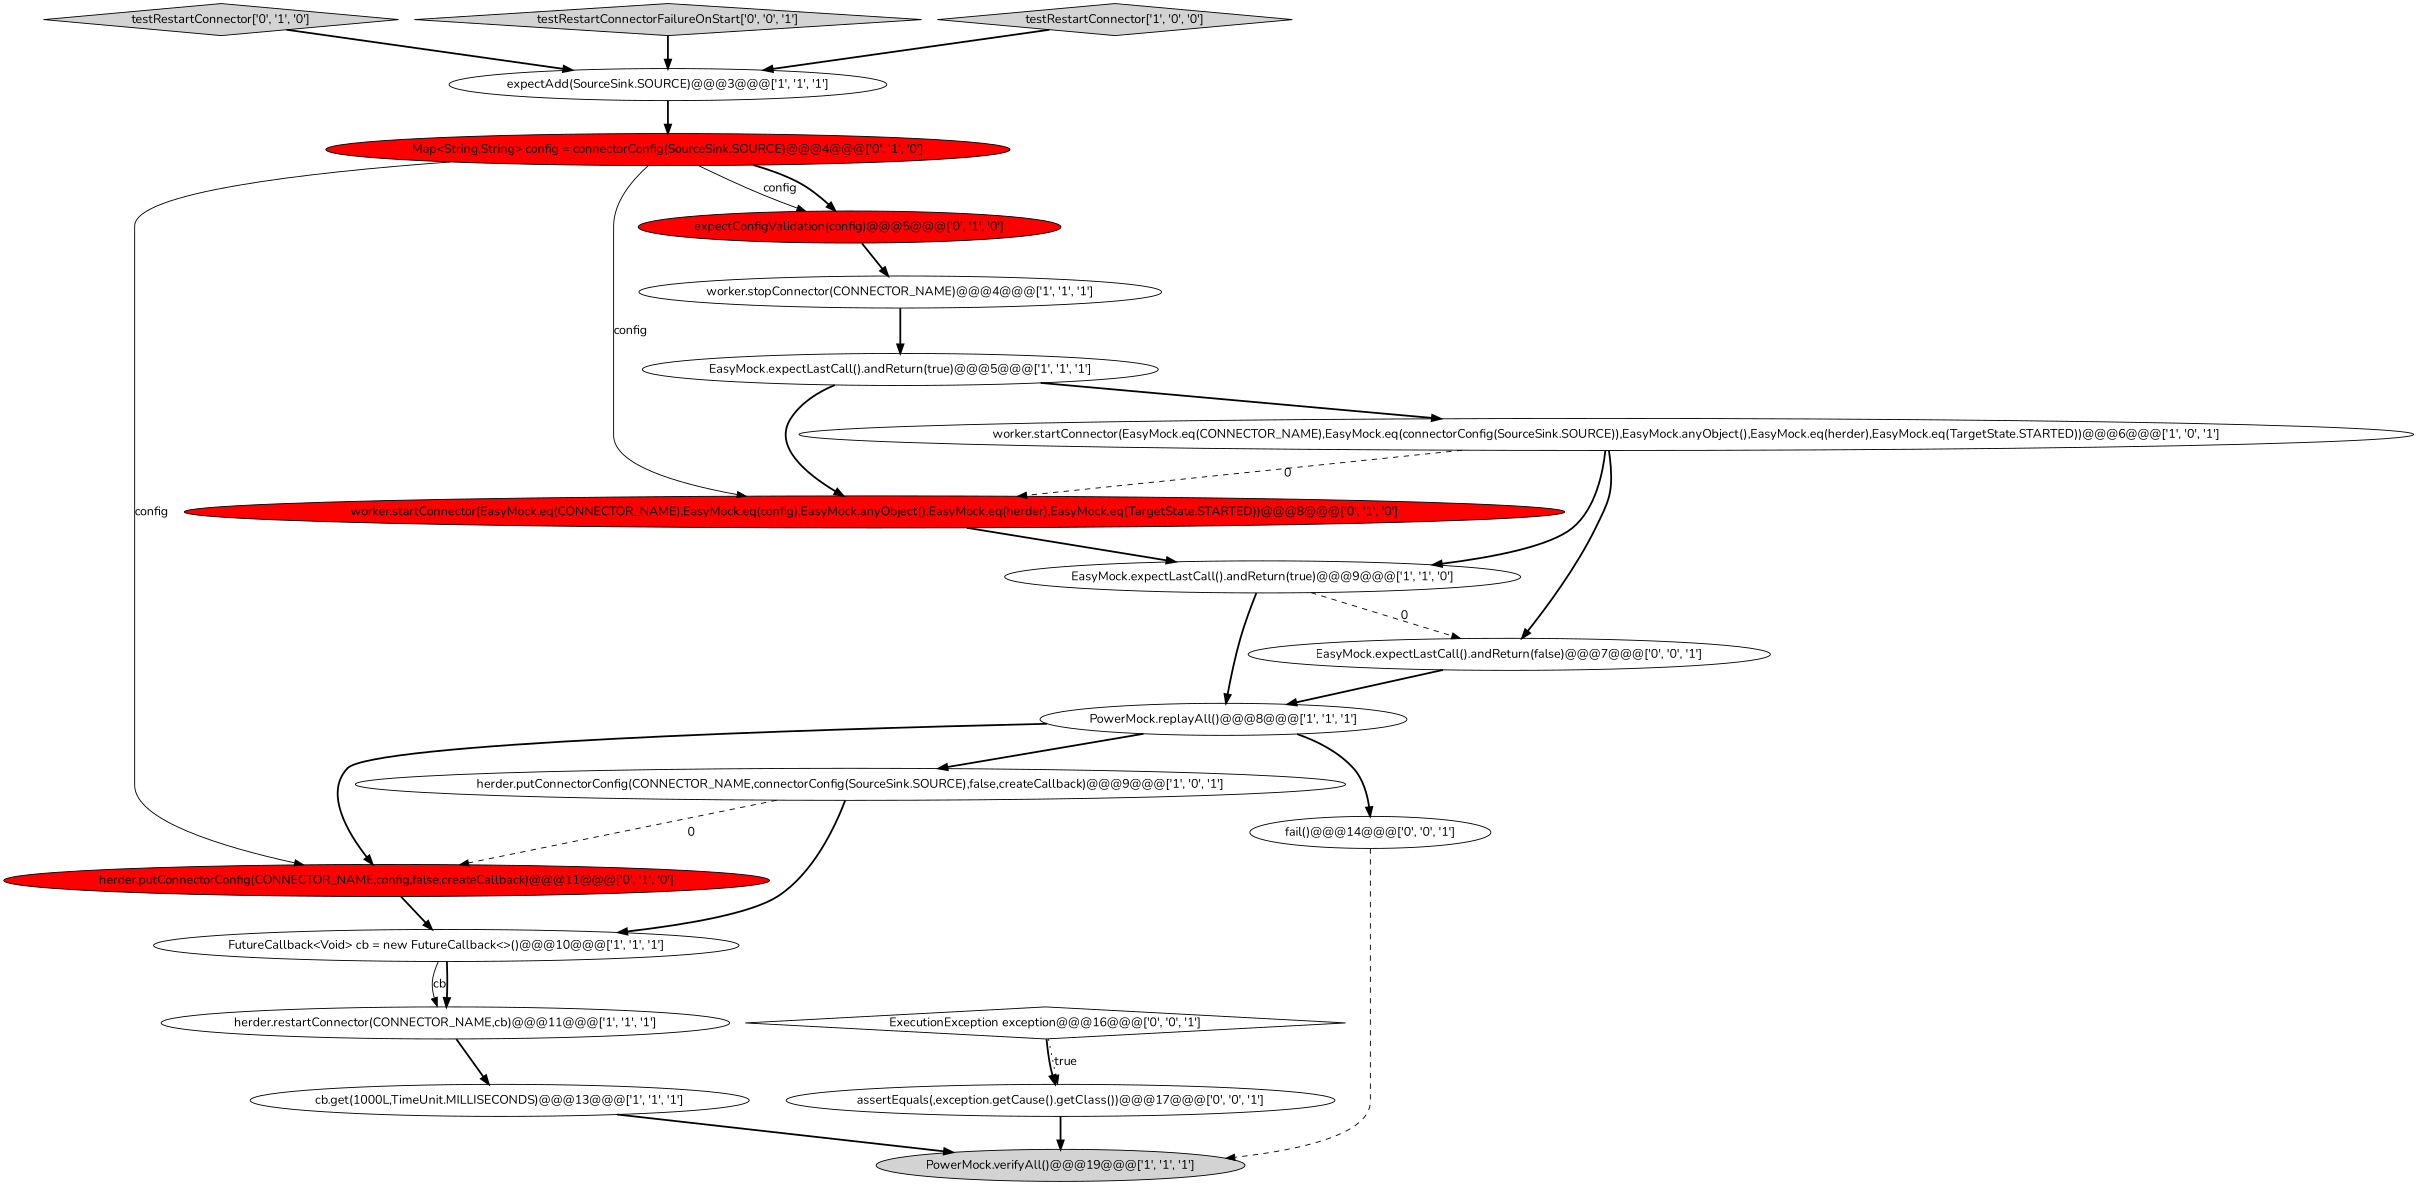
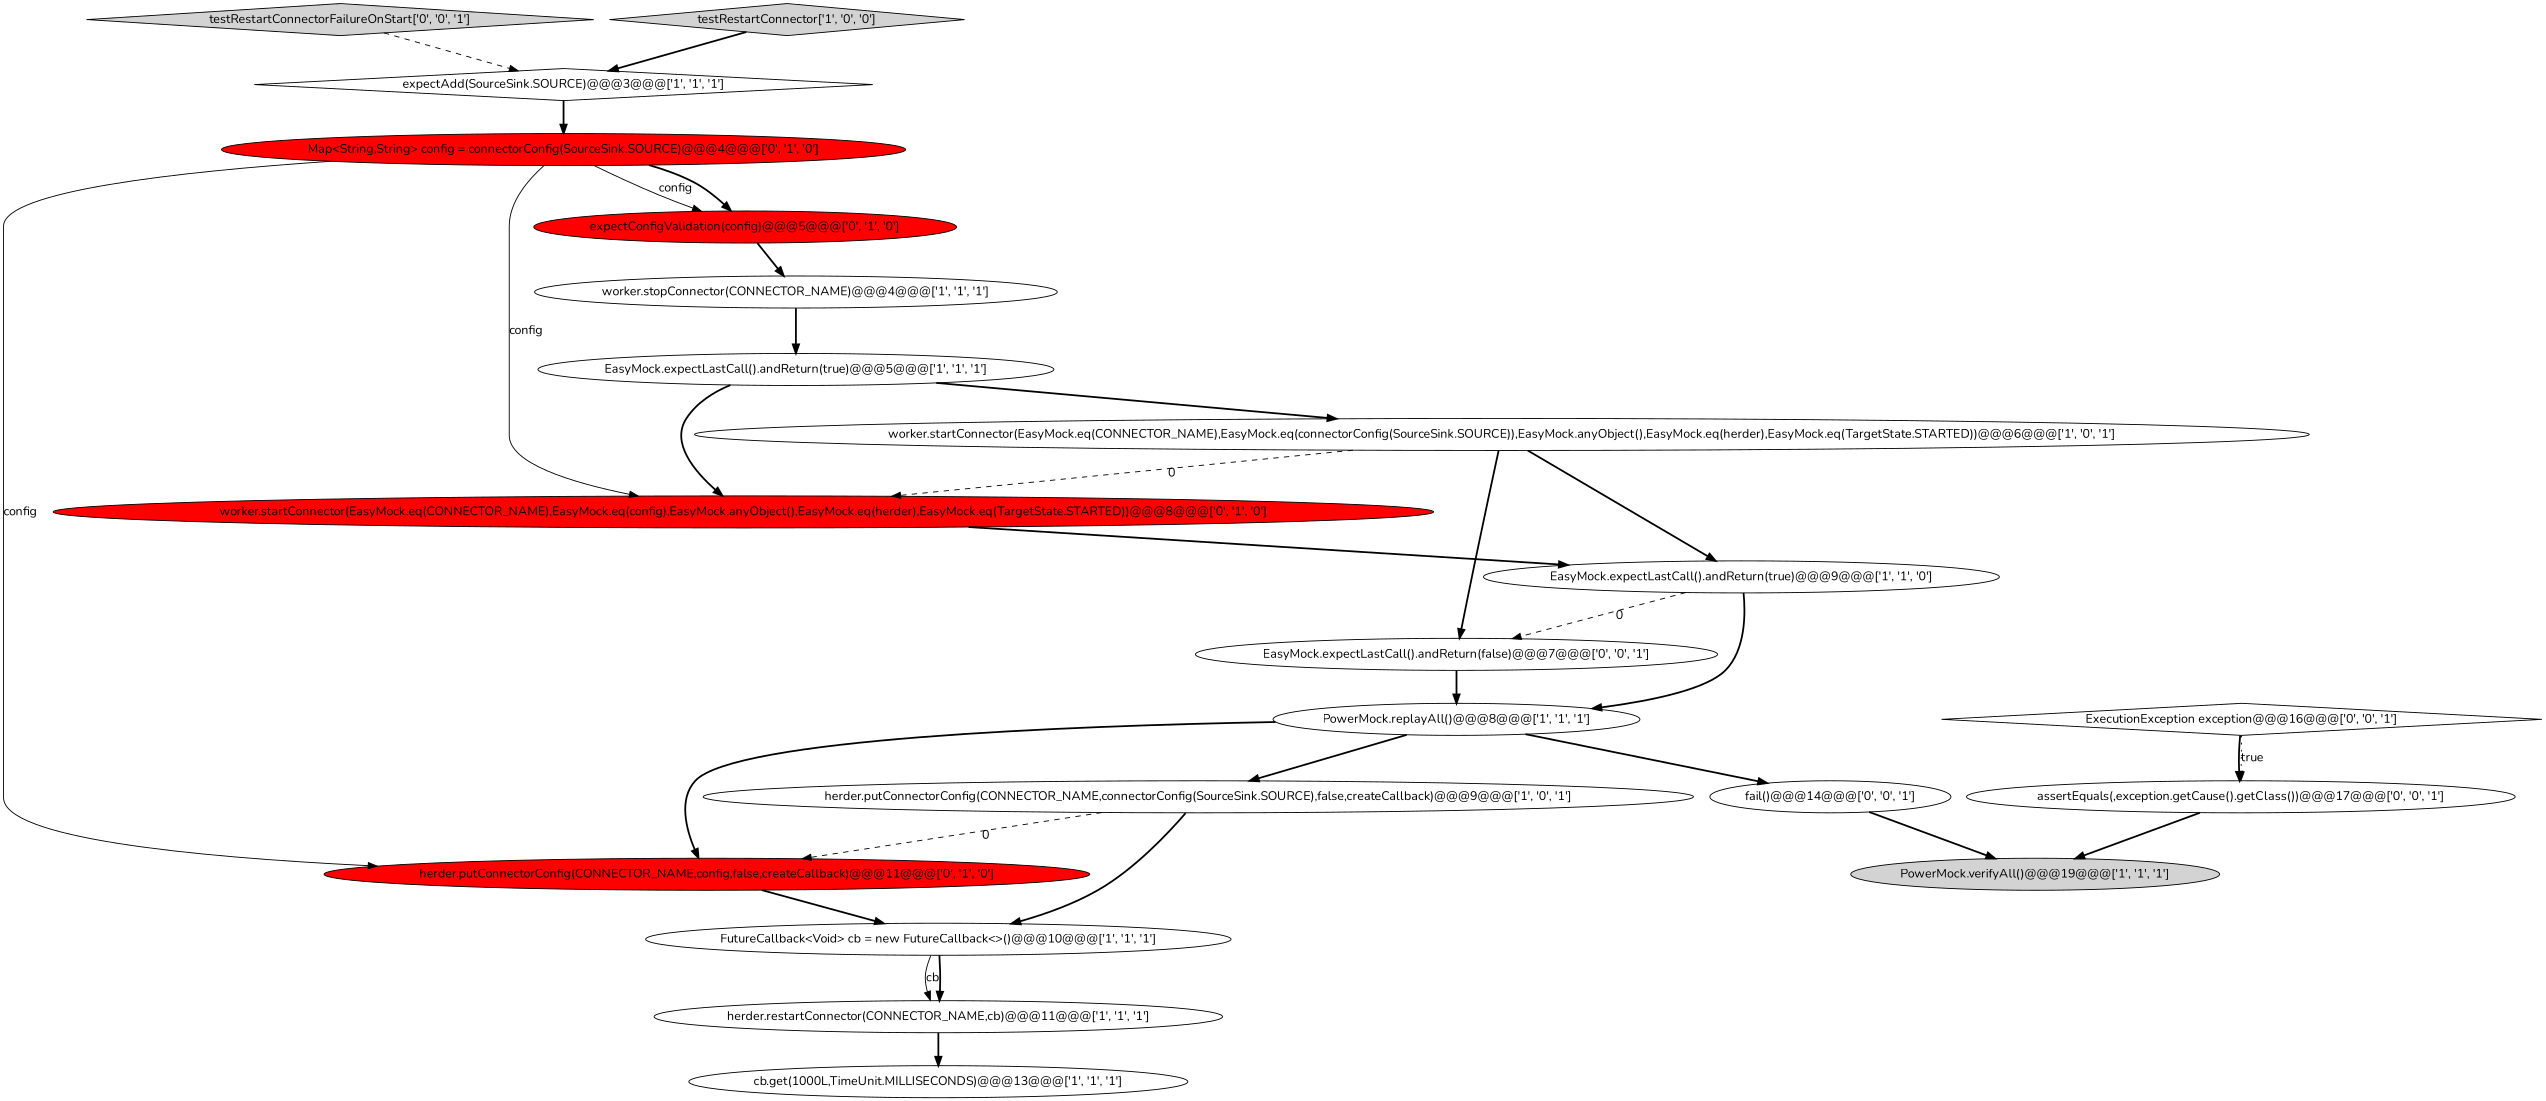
node "testRestartConnector['0', '1', '0']": removed
edge "testRestartConnectorFailureOnStart['0', '0', '1']" -> "expectAdd(SourceSink.SOURCE)@@@3@@@['1', '1', '1']": style bold -> dashed
node "expectAdd(SourceSink.SOURCE)@@@3@@@['1', '1', '1']": shape ellipse -> diamond
edge "fail()@@@14@@@['0', '0', '1']" -> "PowerMock.verifyAll()@@@19@@@['1', '1', '1']": style dashed -> bold
edge "cb.get(1000L,TimeUnit.MILLISECONDS)@@@13@@@['1', '1', '1']" -> "PowerMock.verifyAll()@@@19@@@['1', '1', '1']": removed
